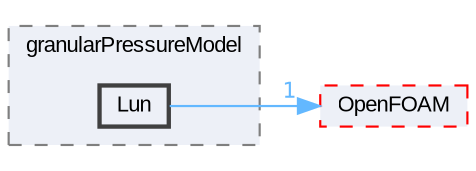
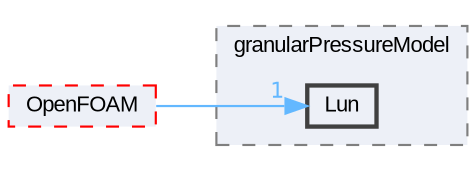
edge "Lun" -> "OpenFOAM": reversed
